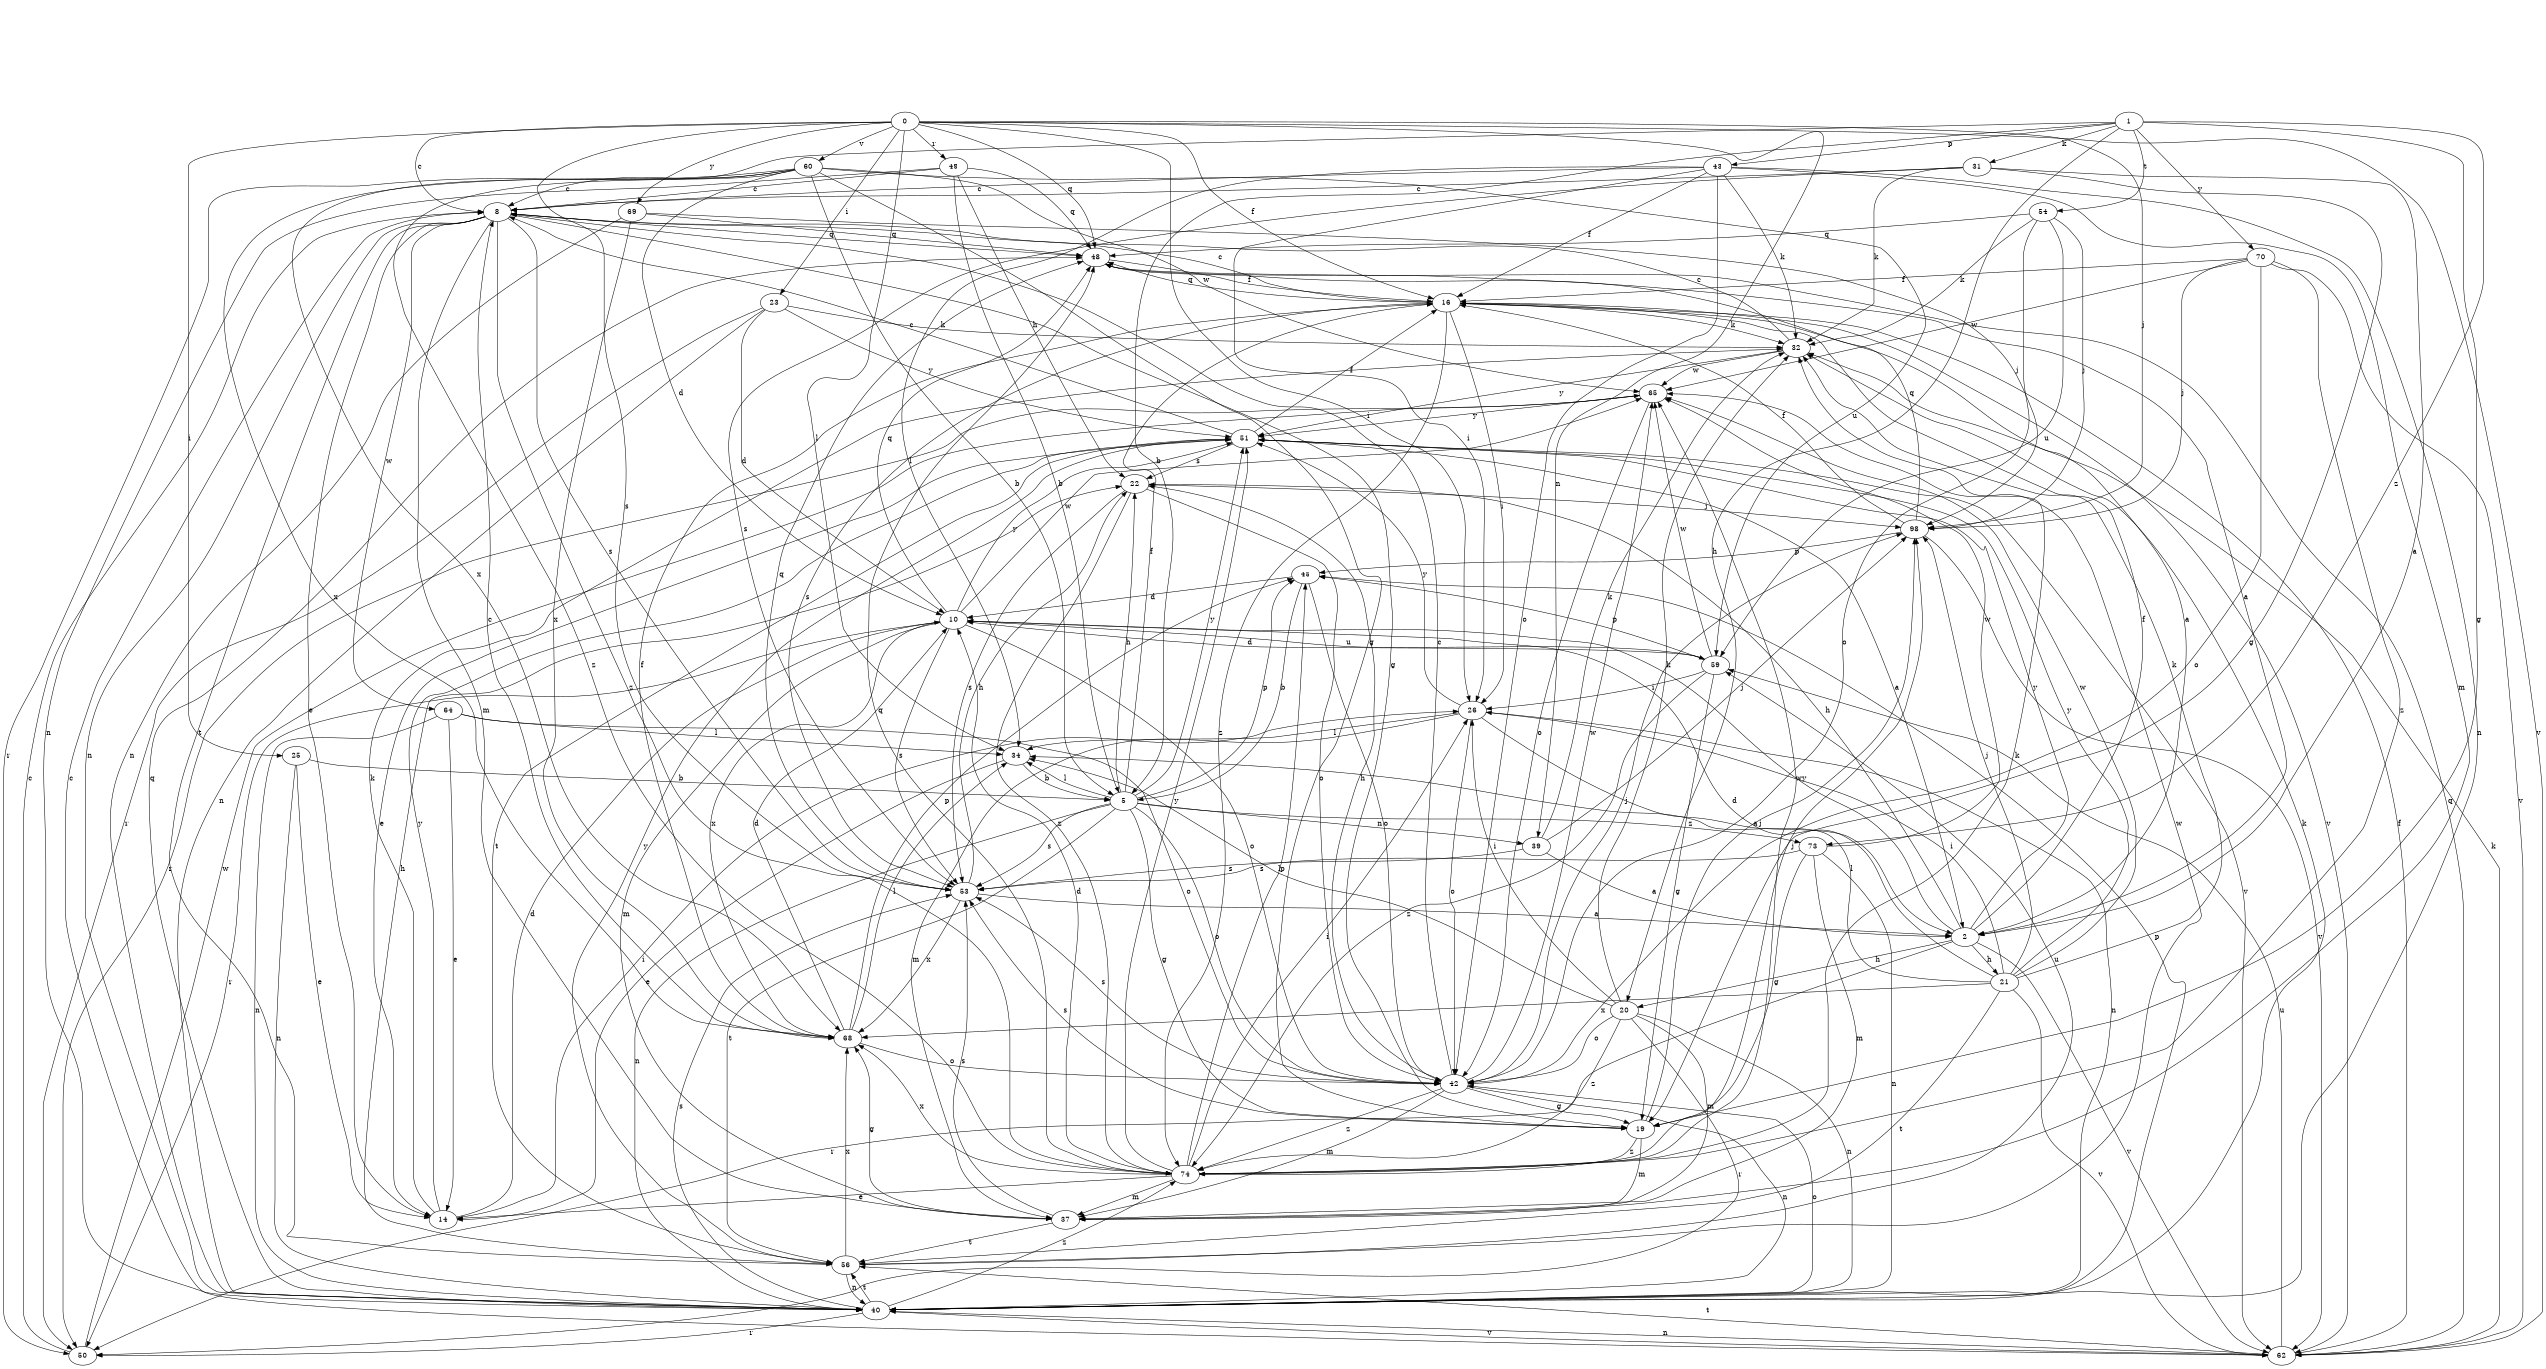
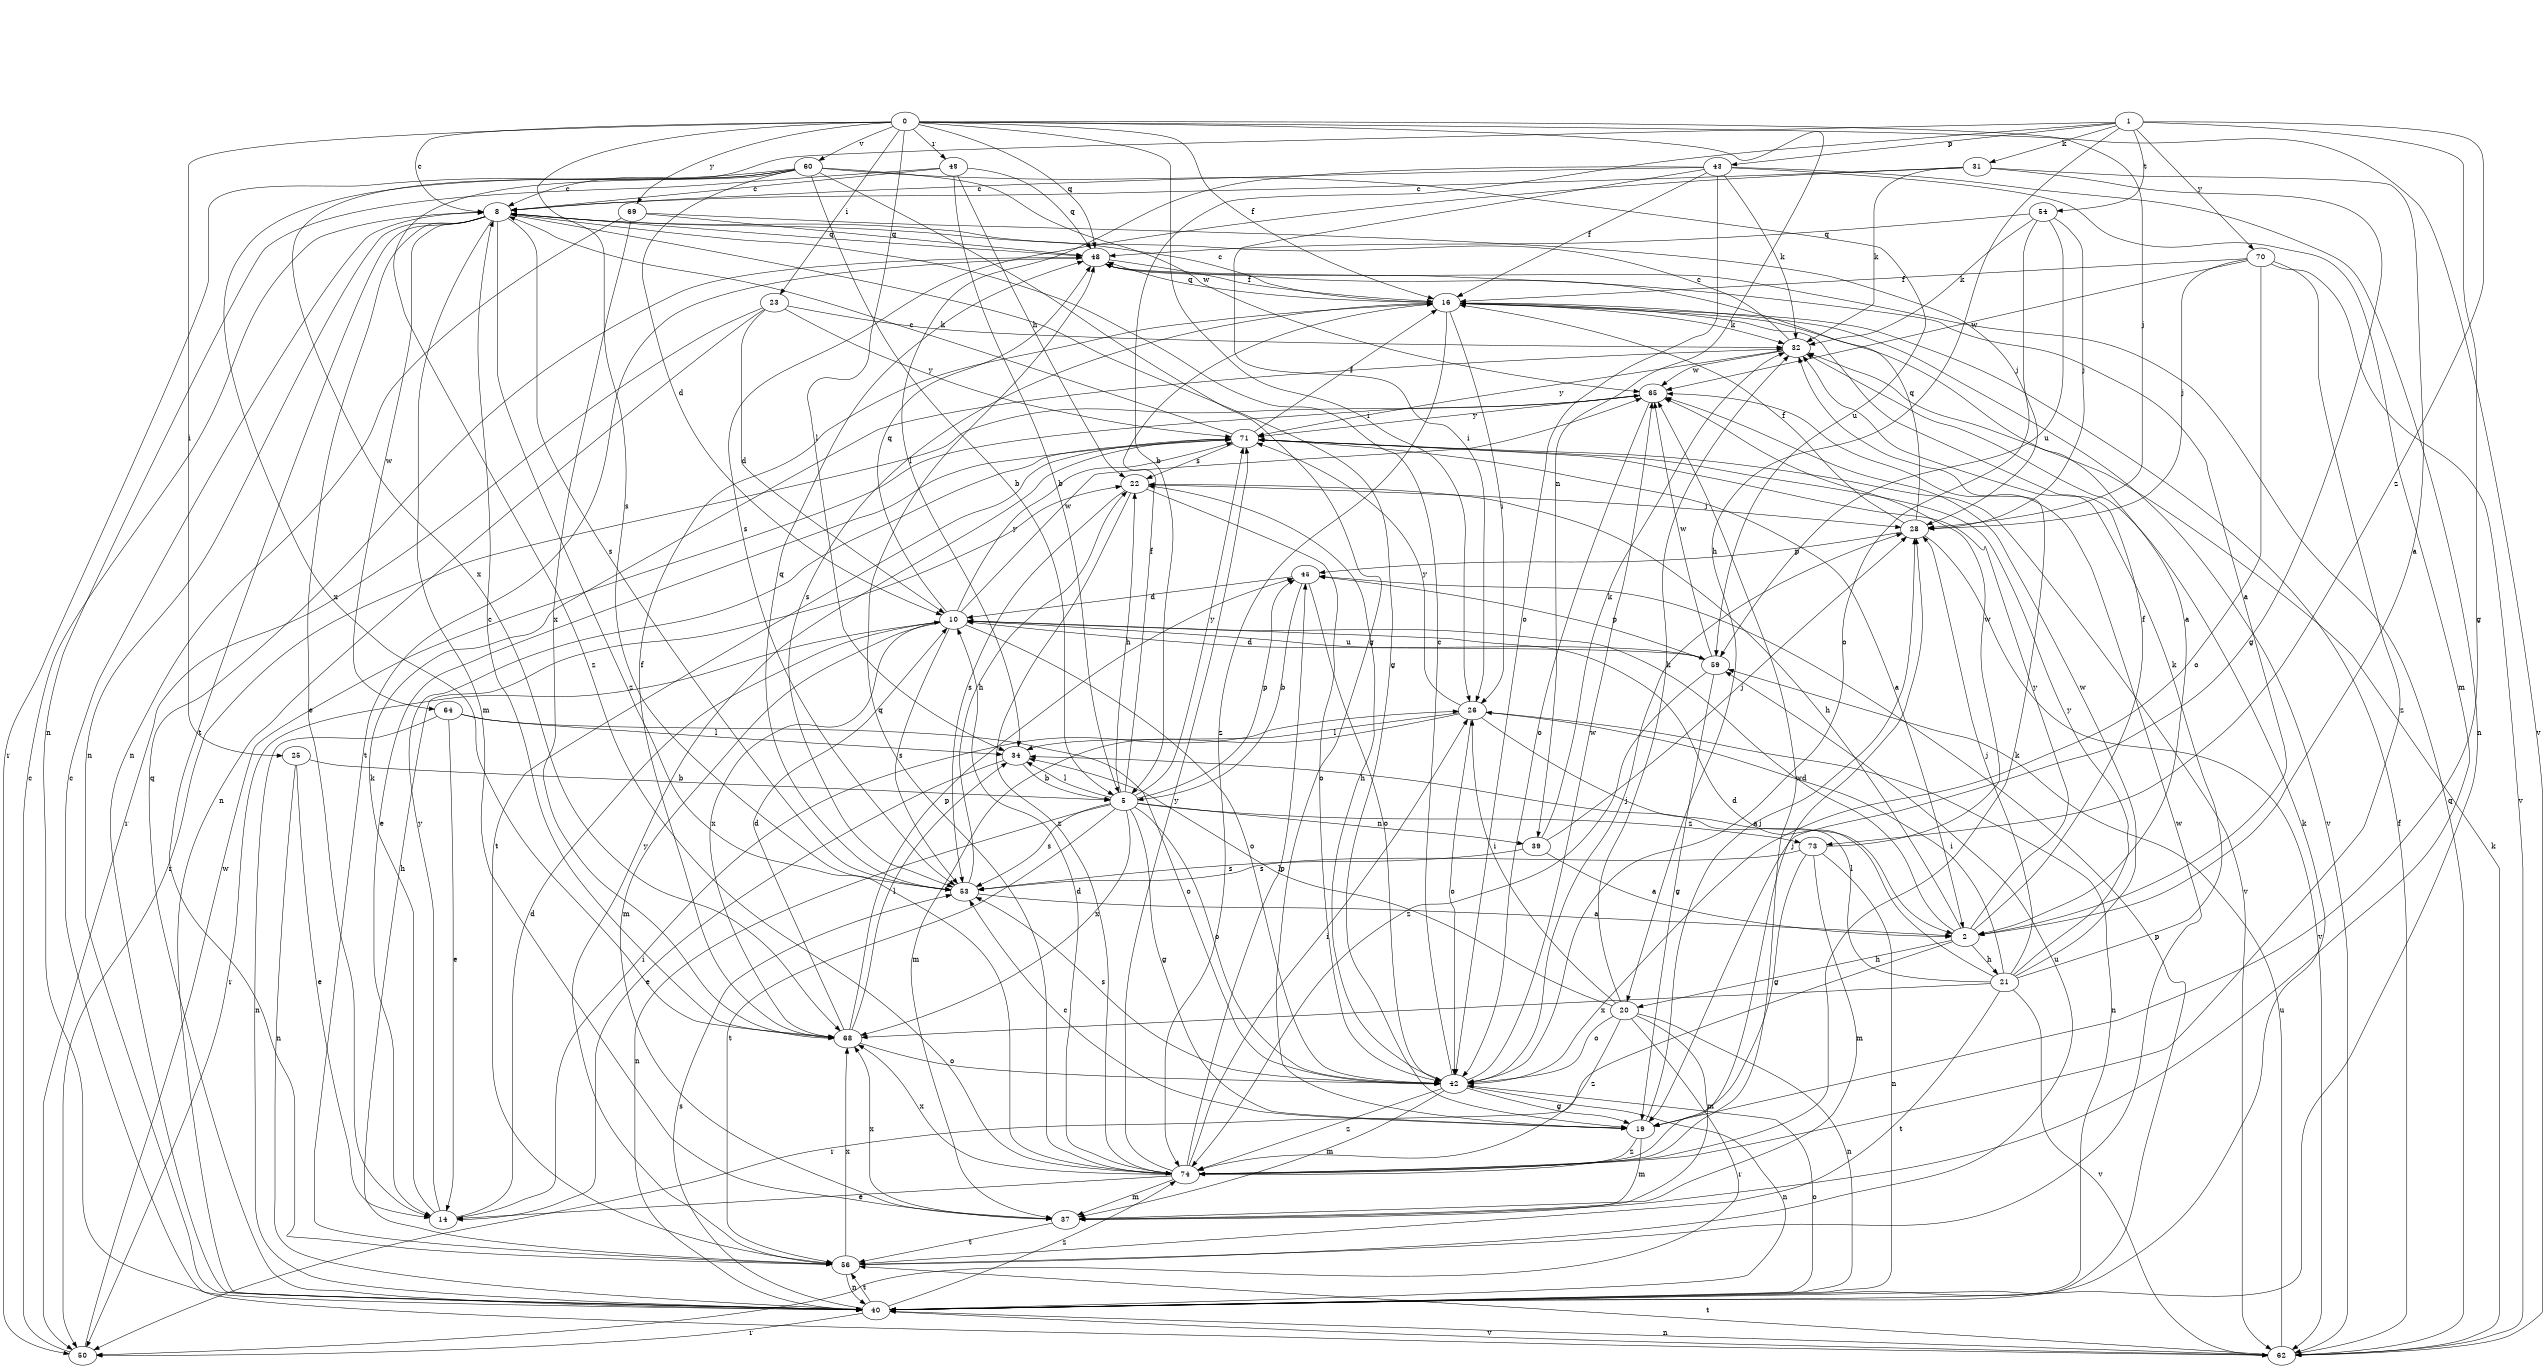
node "51": label "51" -> "71"
node "98": label "98" -> "28"
edge "59" -> "26": removed, label "i"
edge "48" -> "56": added, label "t"
edge "2" -> "10": label "y" -> "d"
edge "53" -> "68": now "5" -> "68"
edge "19" -> "53": label "s" -> "c"
edge "37" -> "53": removed, label "s"
edge "37" -> "68": label "g" -> "x"
edge "2" -> "62": removed, label "v"
